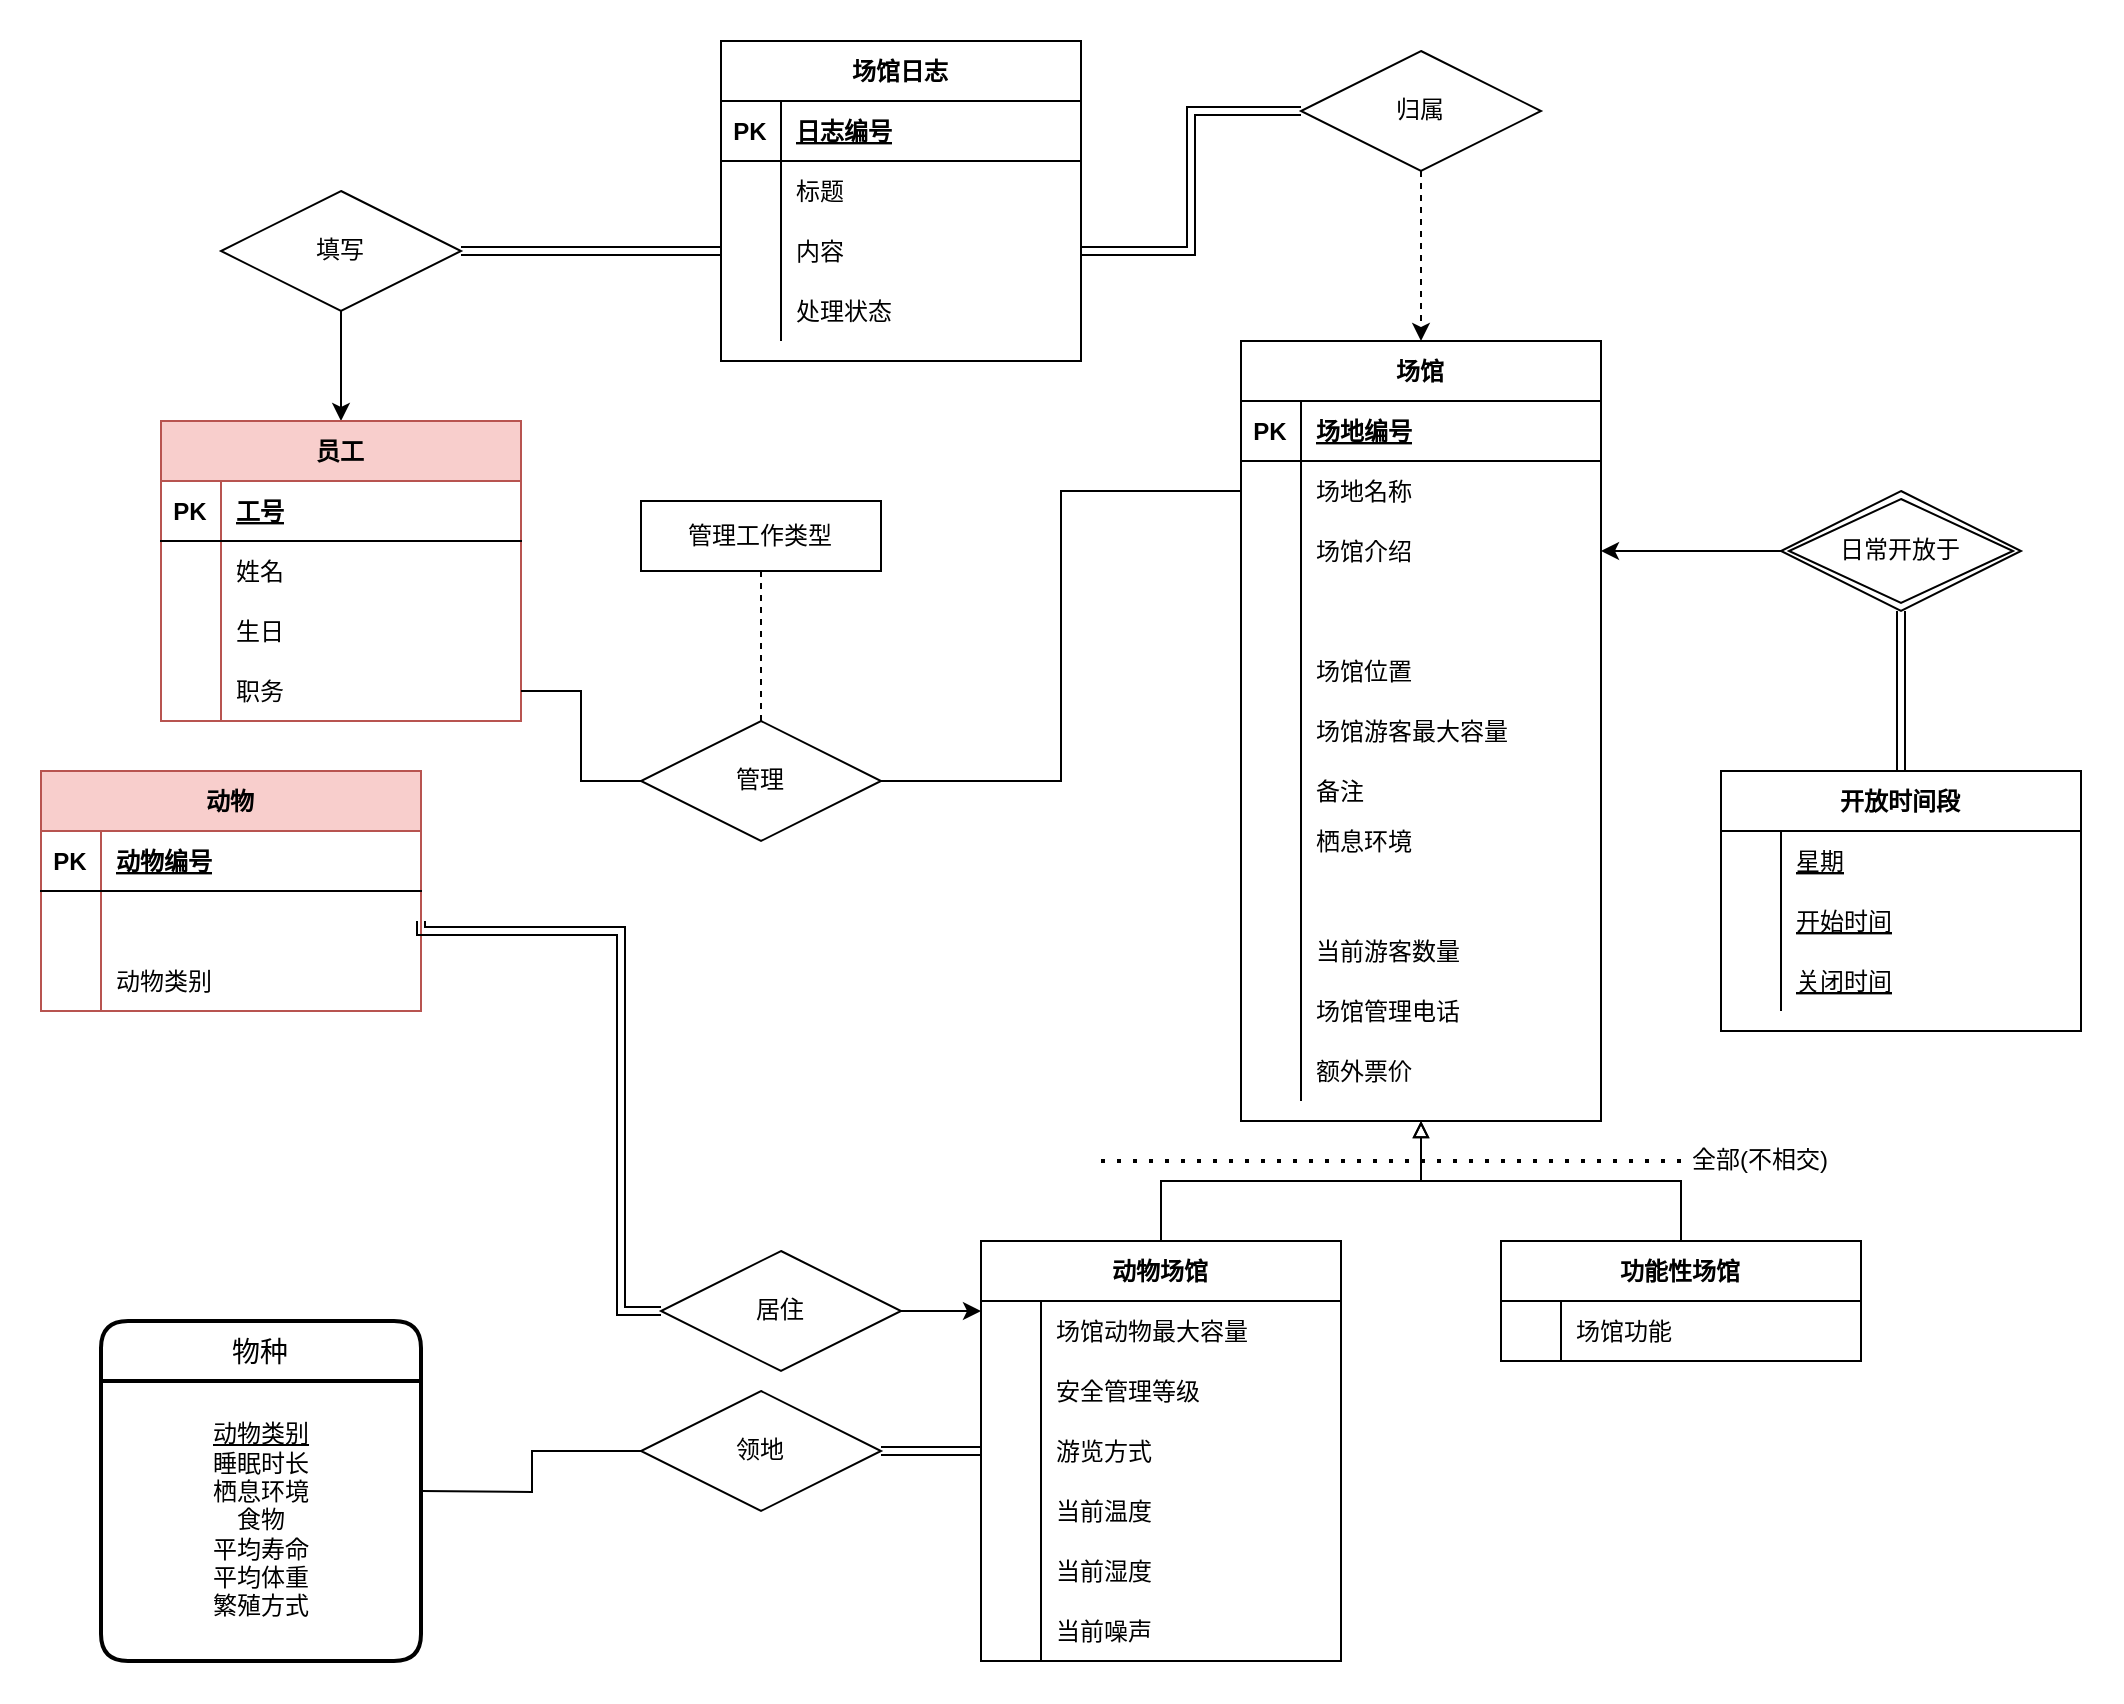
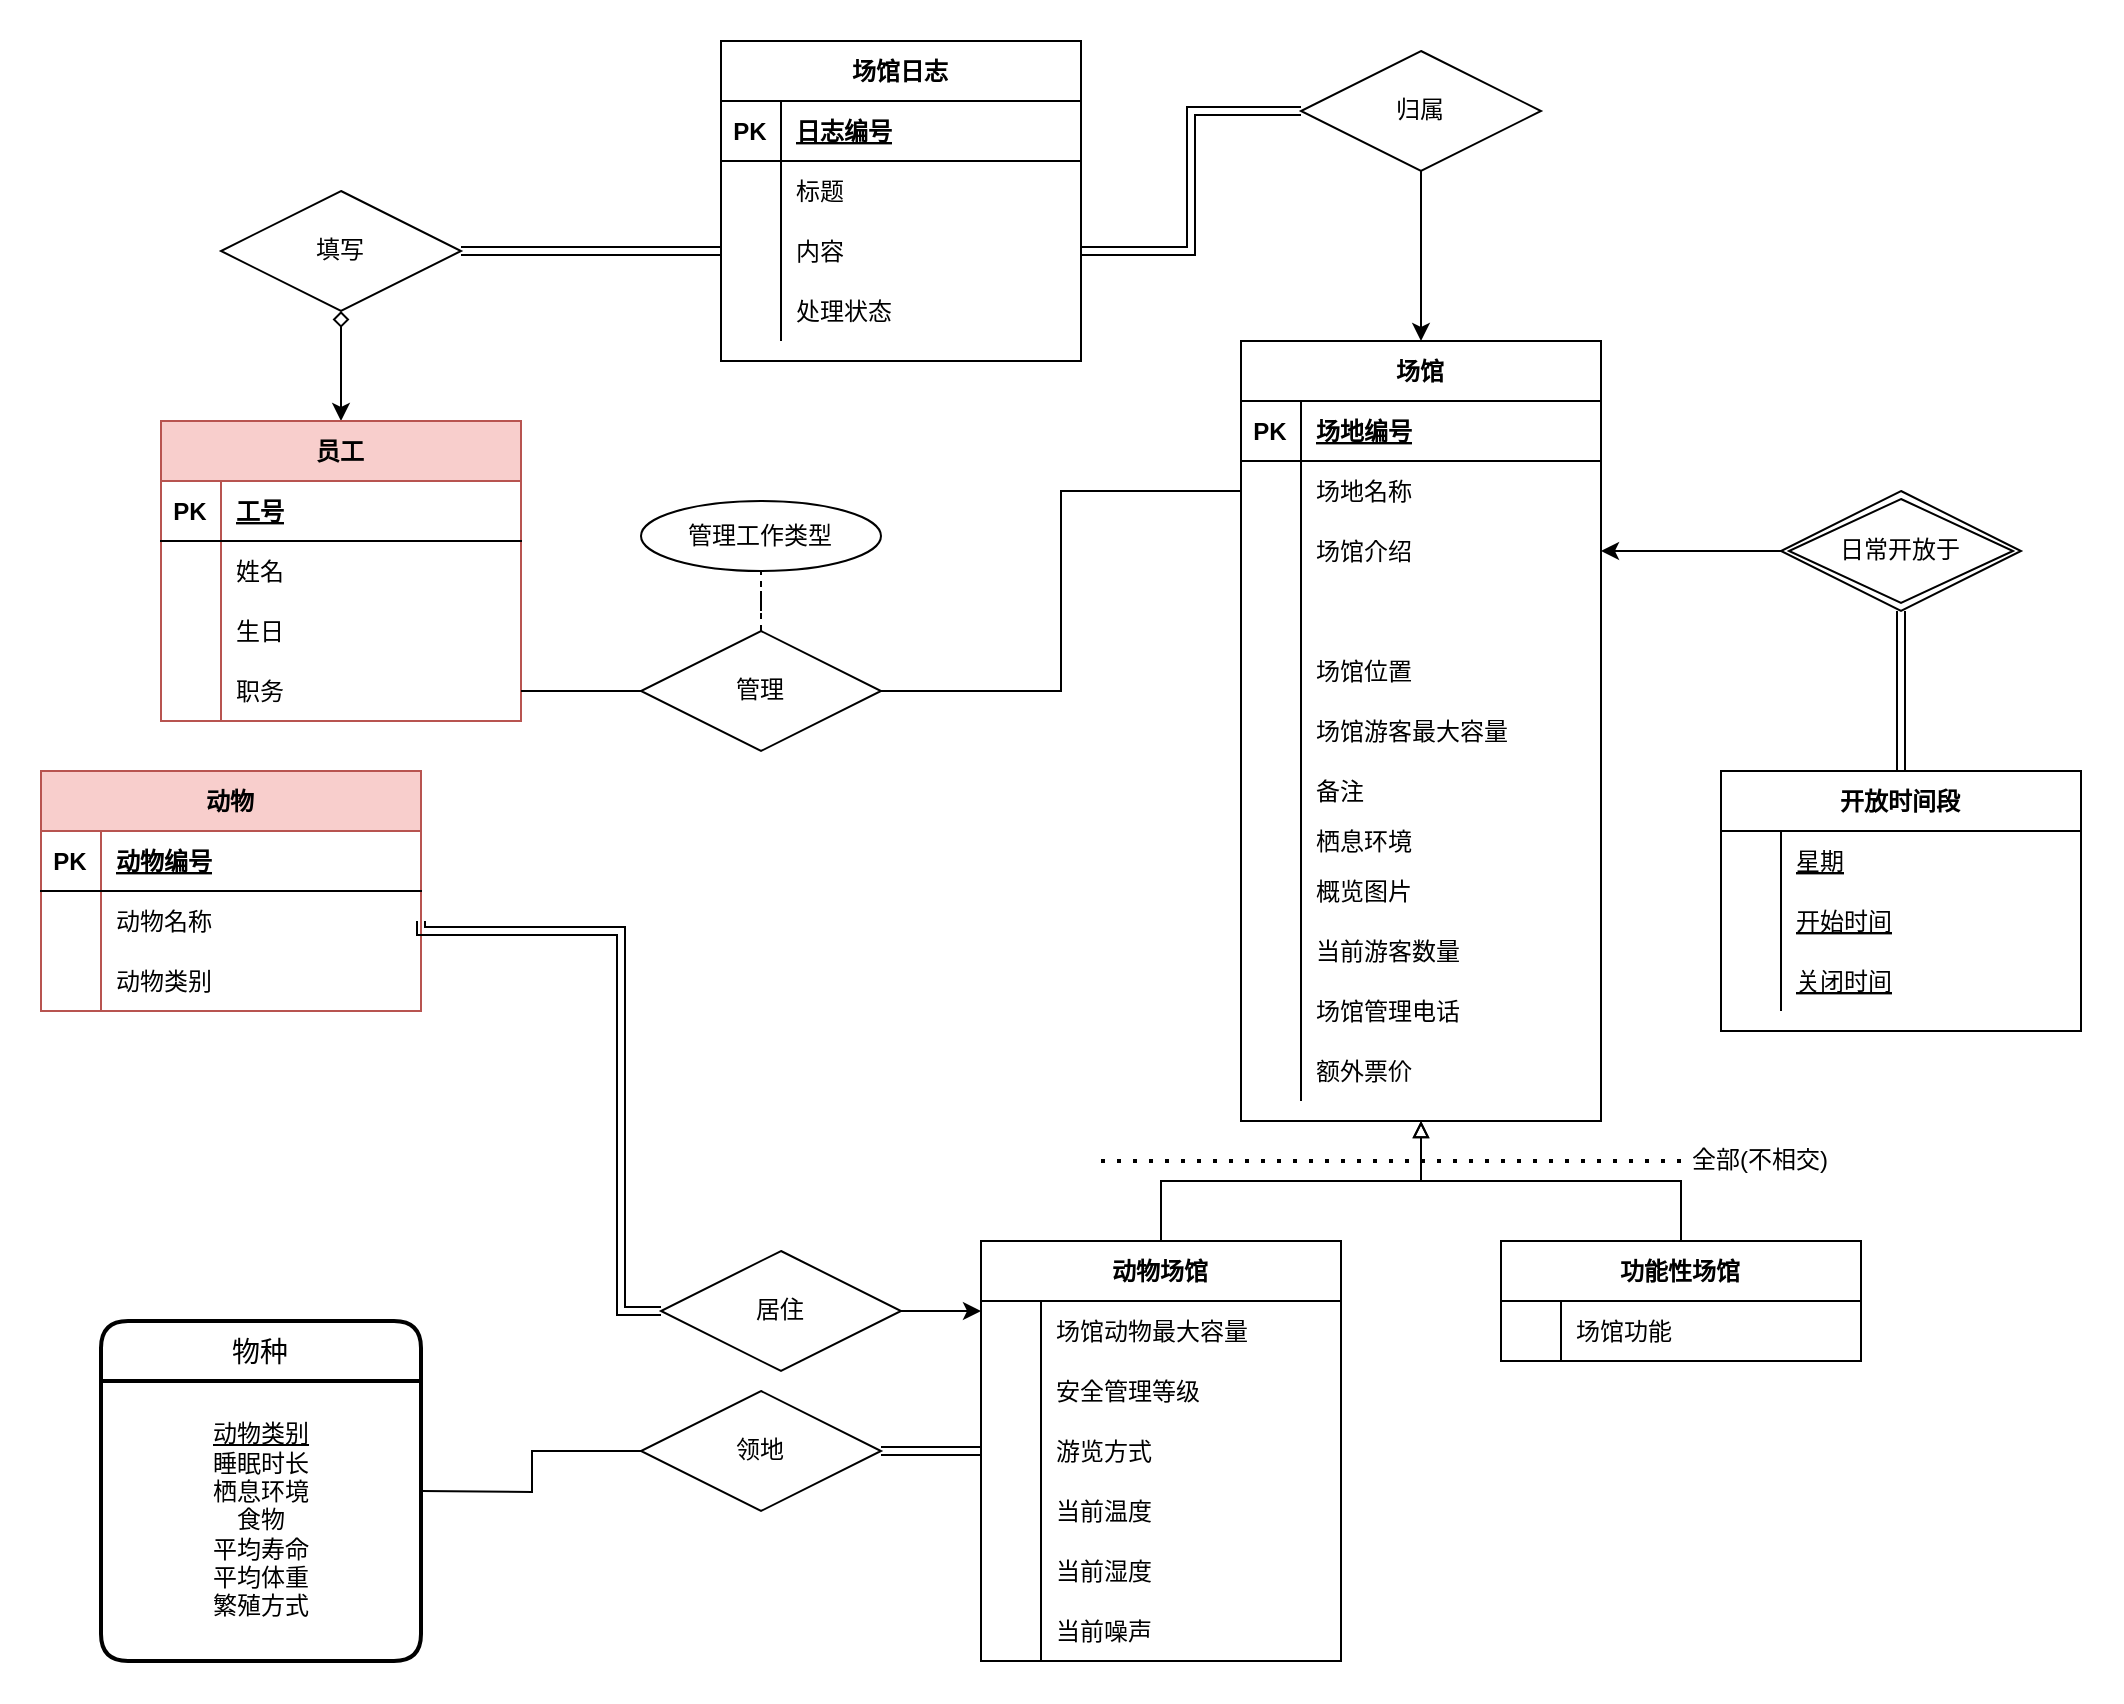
edge "归属" -> "场馆": style dashed -> solid
edge "填写" -> "员工": arrowhead none -> diamond
node "管理工作类型": shape rectangle -> ellipse
node "管理": moved (761, 781) -> (761, 691)
node "概览图片": added
node "动物名称": added
